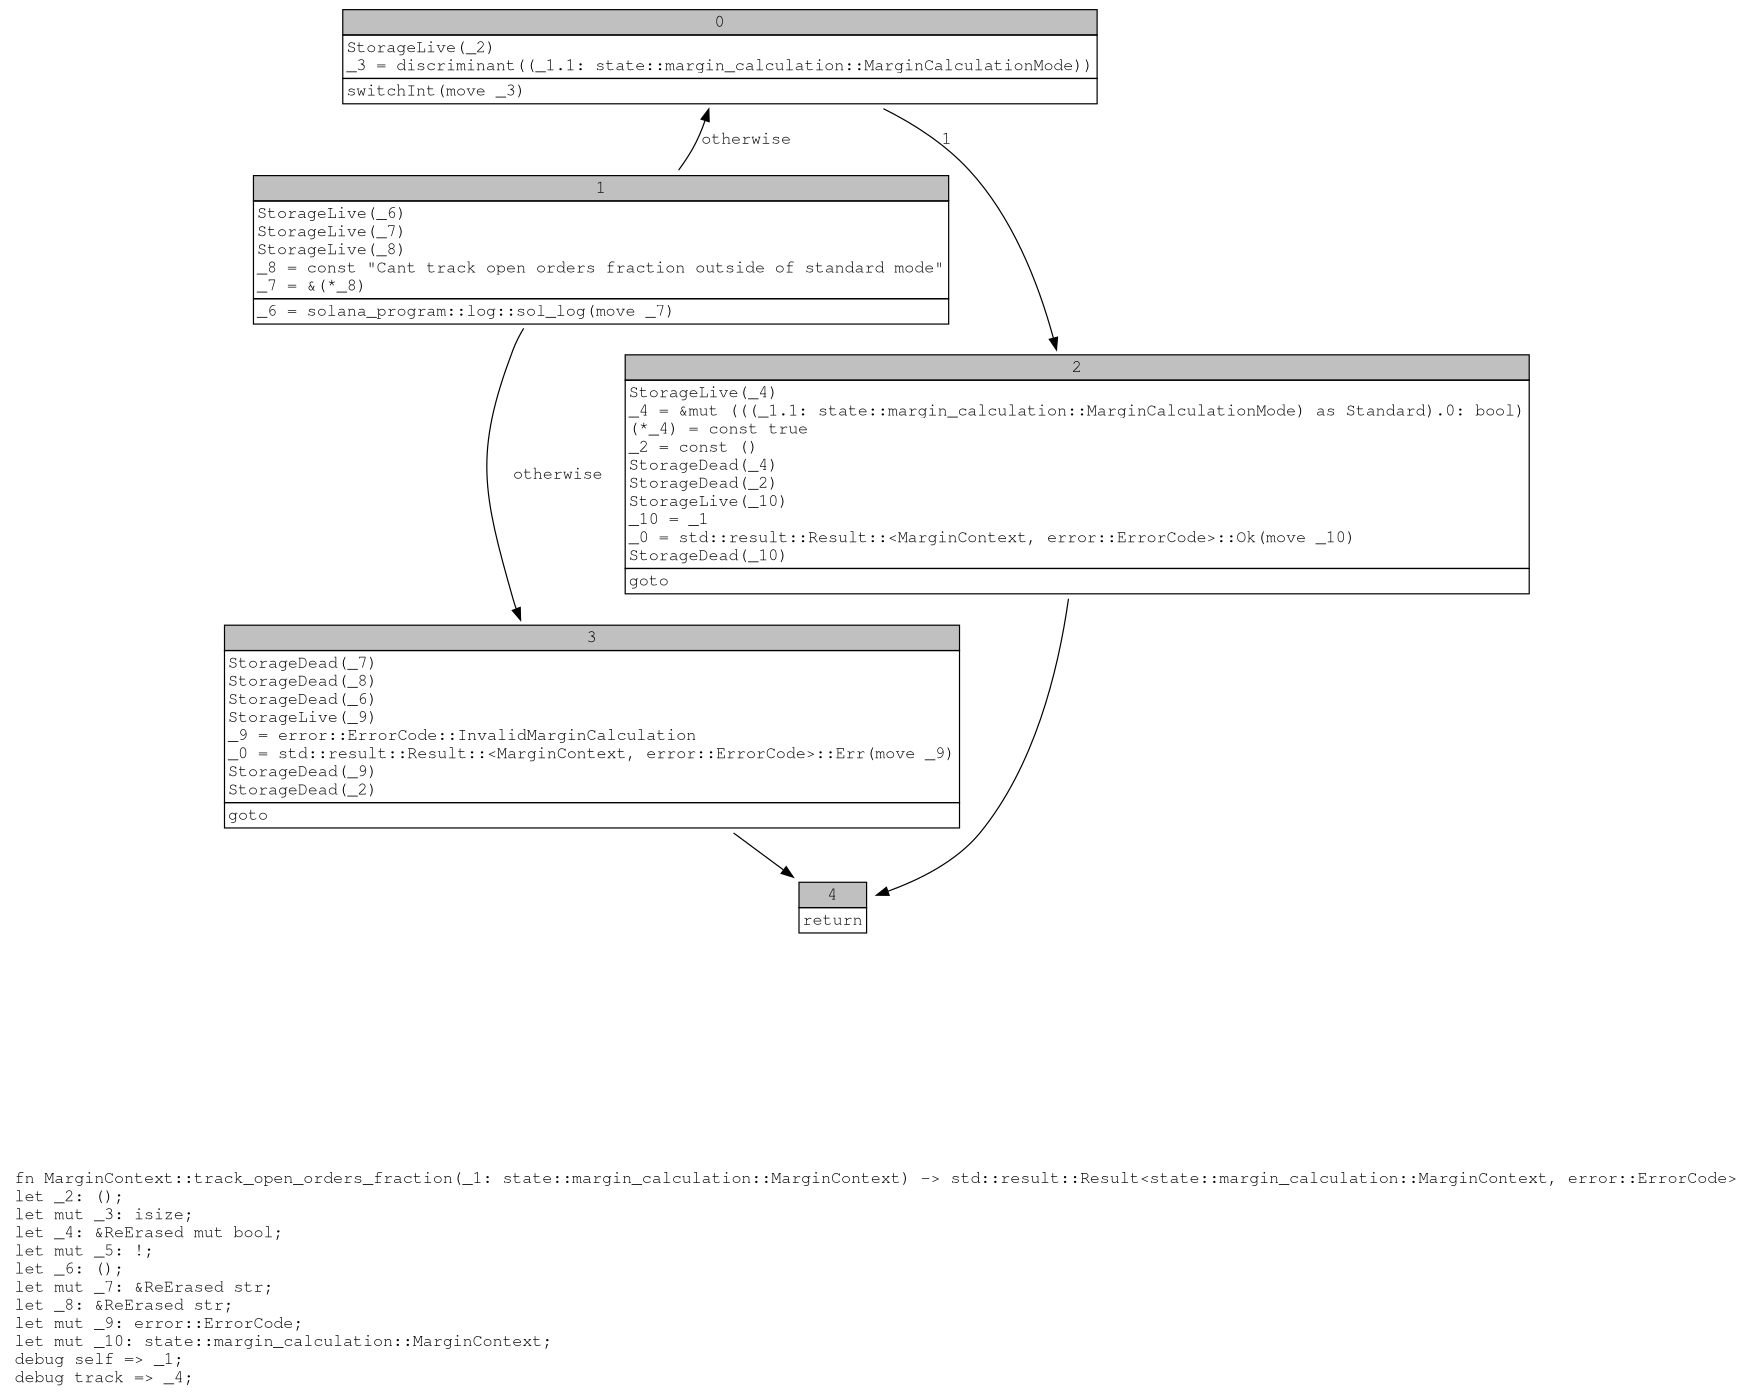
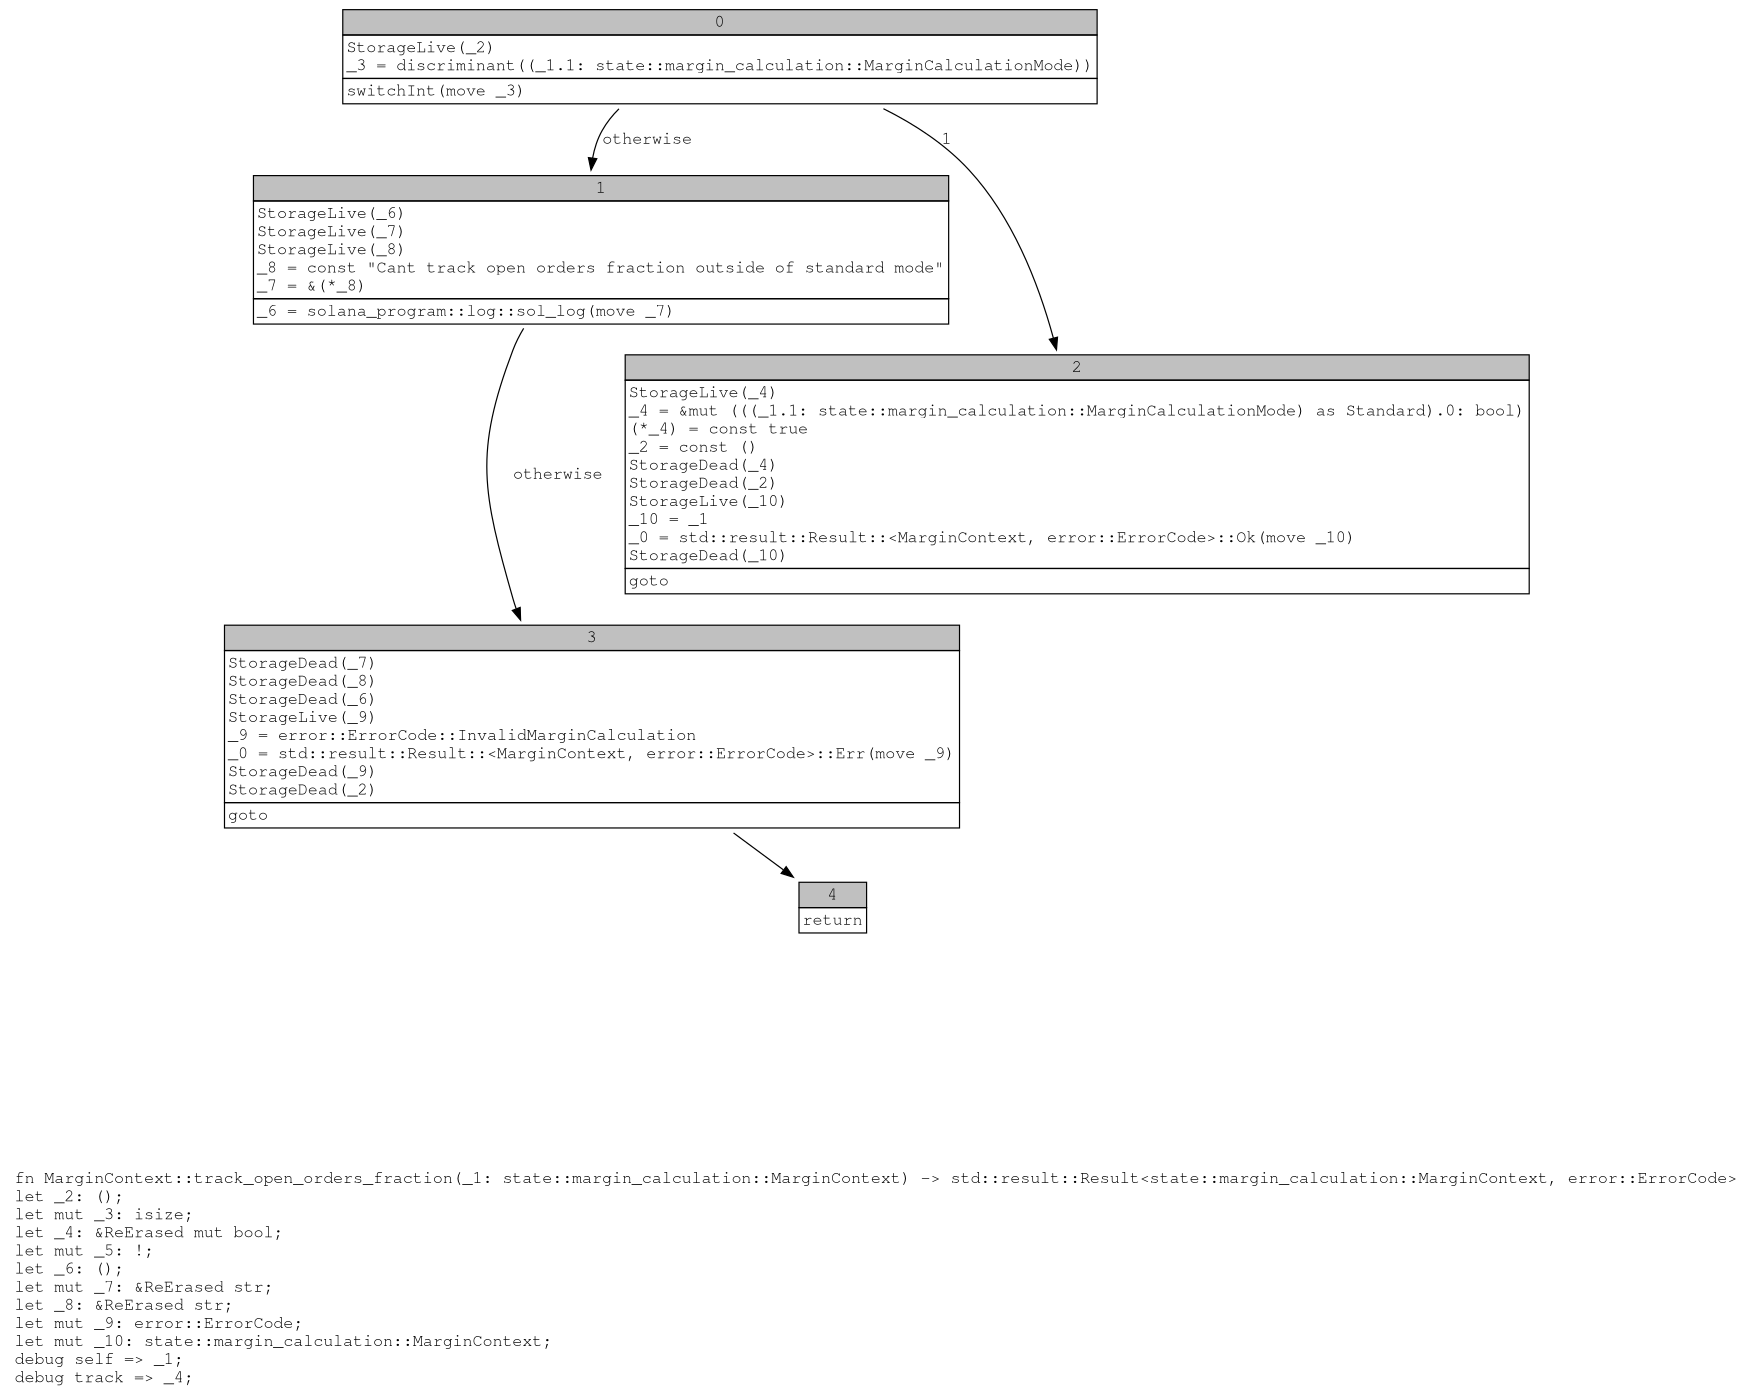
edge "1" -> "0": reversed
edge "2" -> "4": removed
